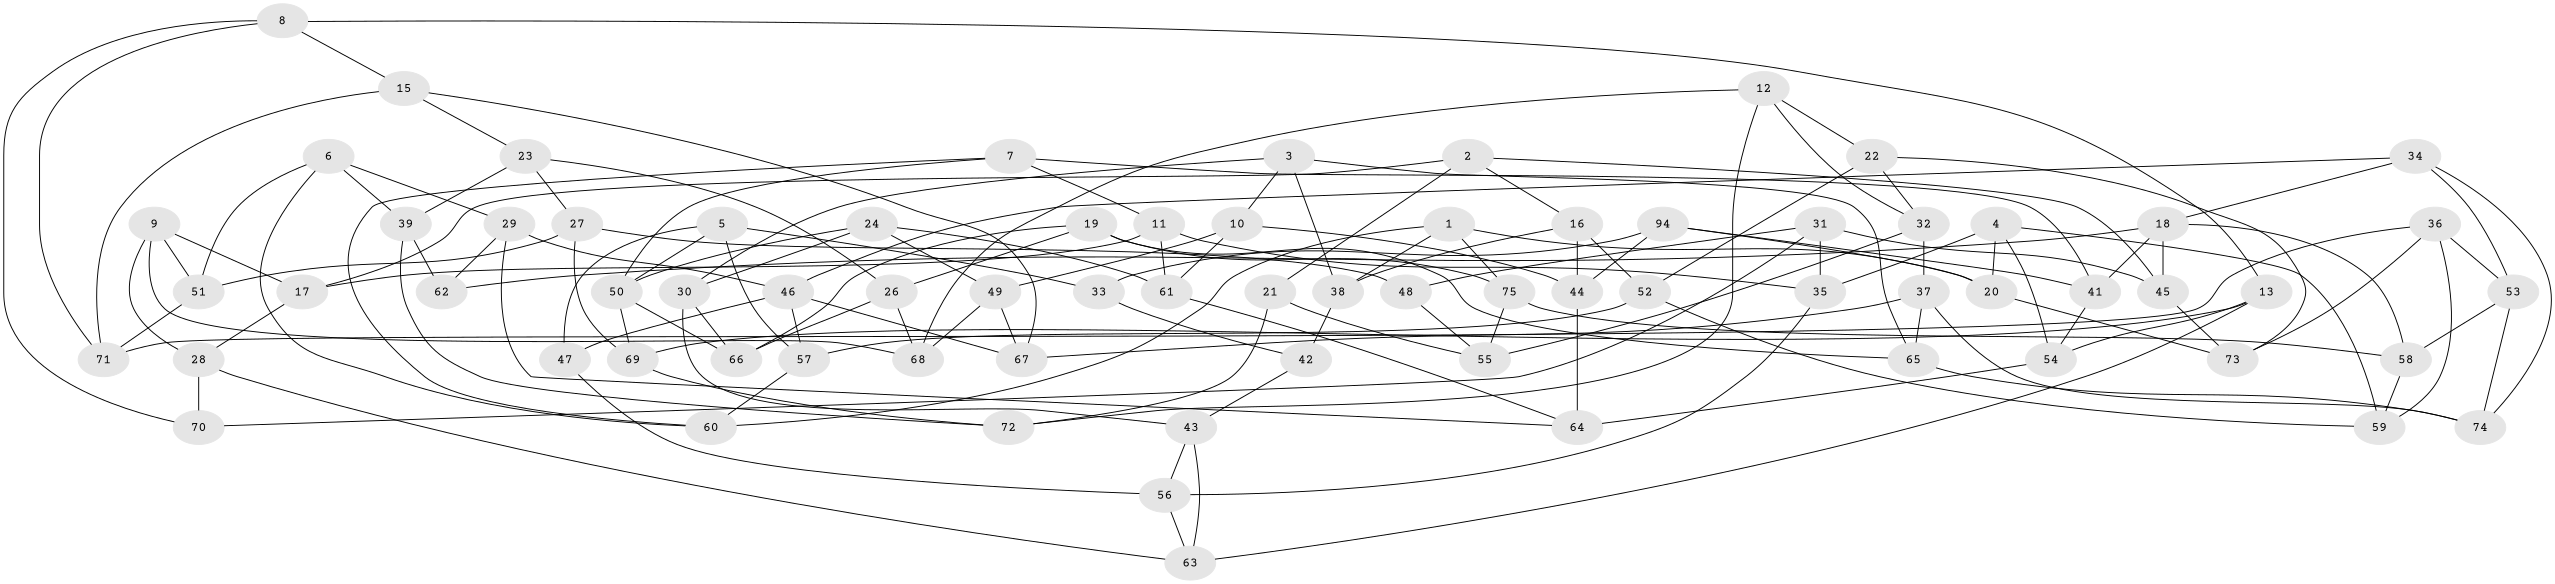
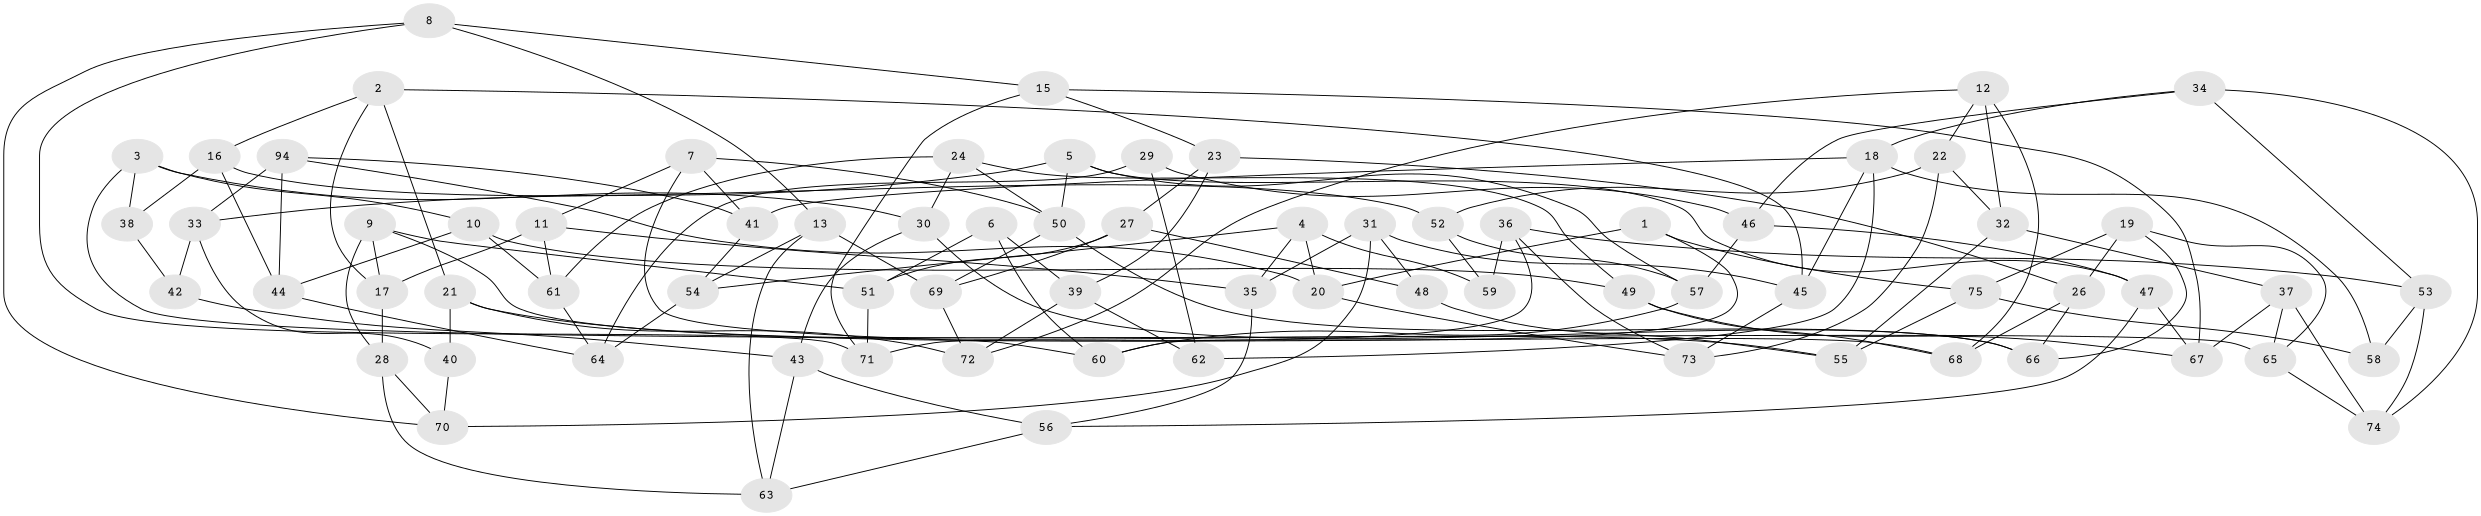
edge "6" -- "29": removed
edge "1" -- "38": removed
edge "46" -- "67": now "47" -- "67"
node "40": added
edge "58" -- "59": removed
